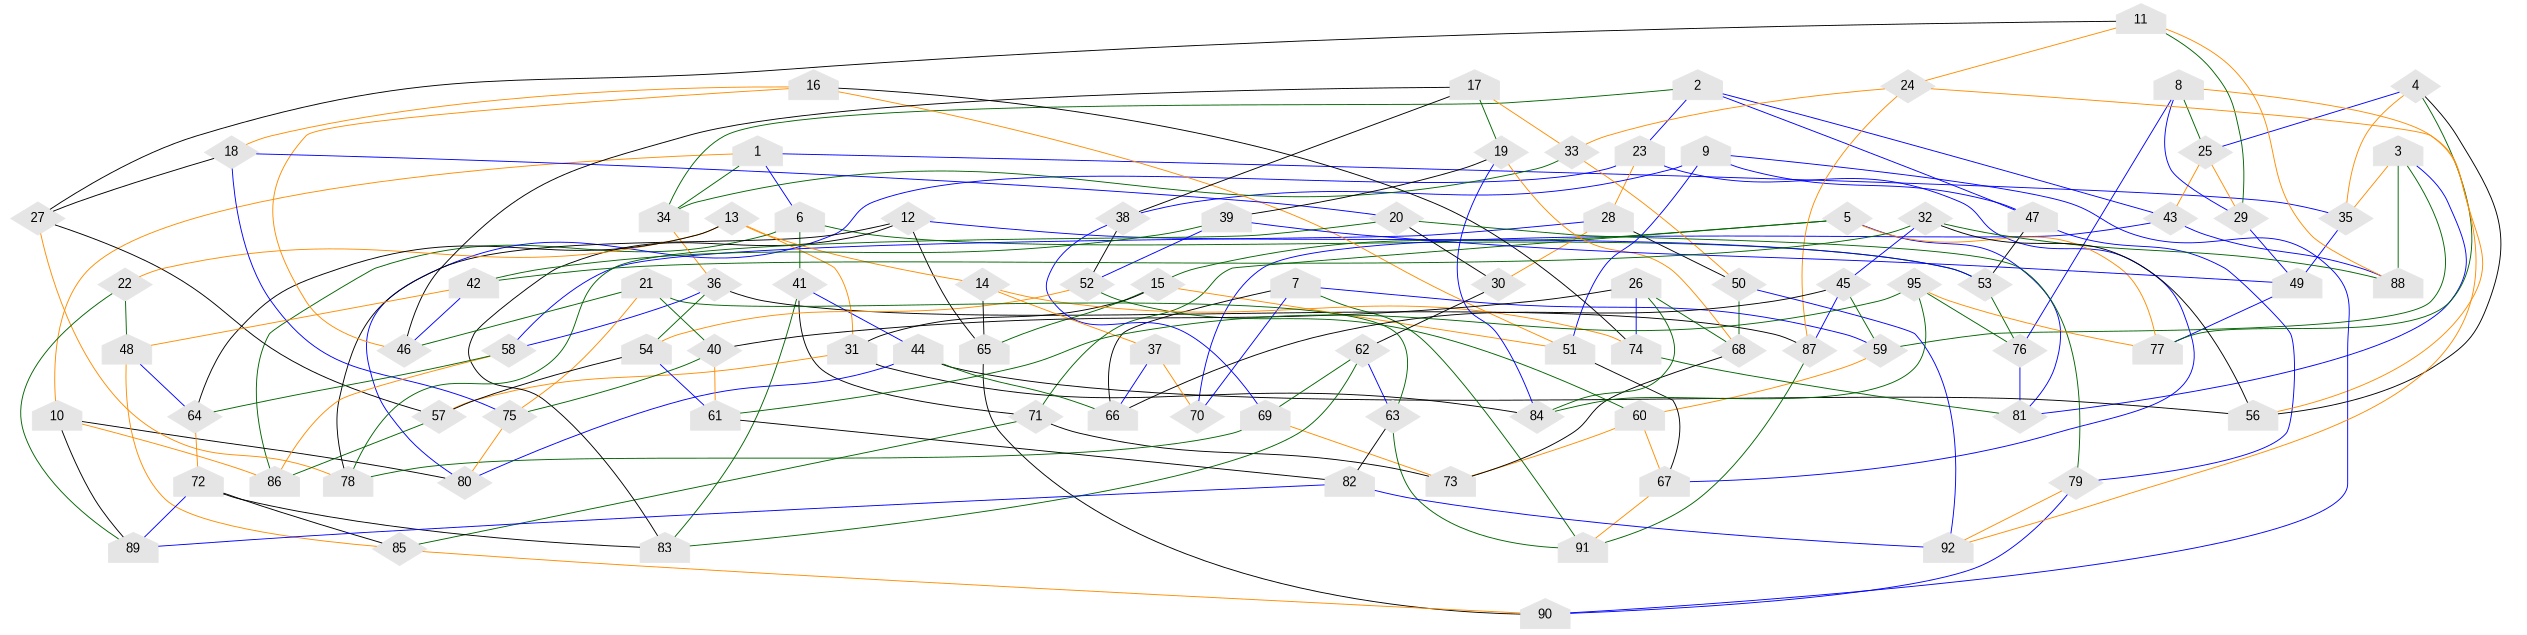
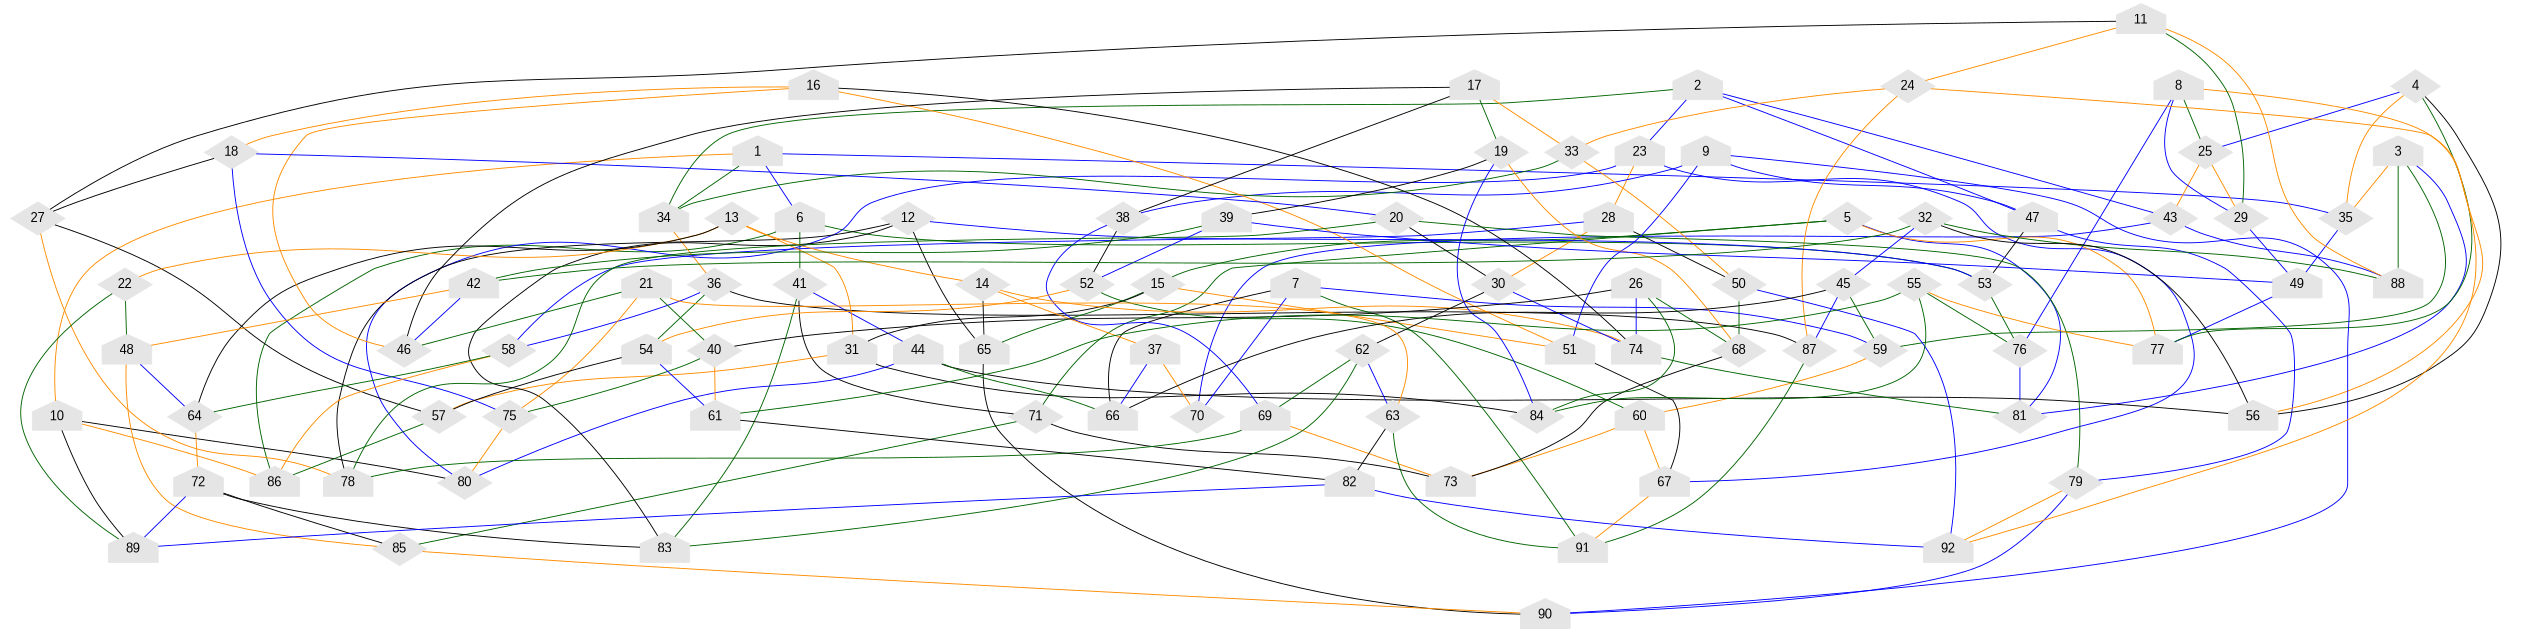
node "95": label "95" -> "55"
edge "21" -- "63": color darkgreen -> darkorange
edge "30" -- "74": added
